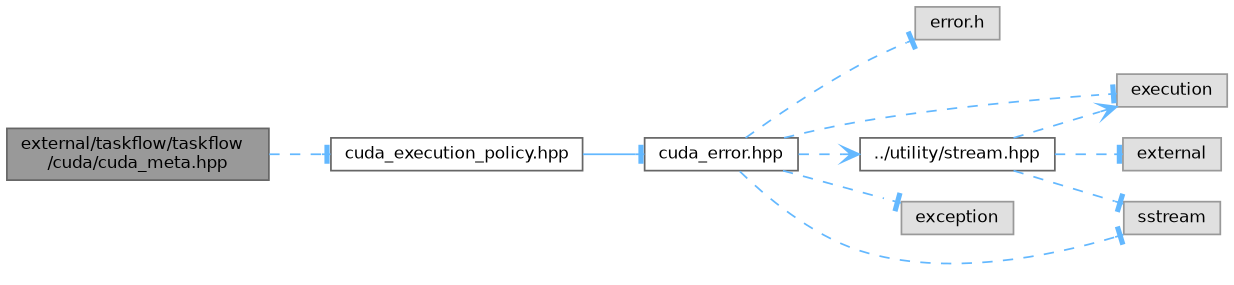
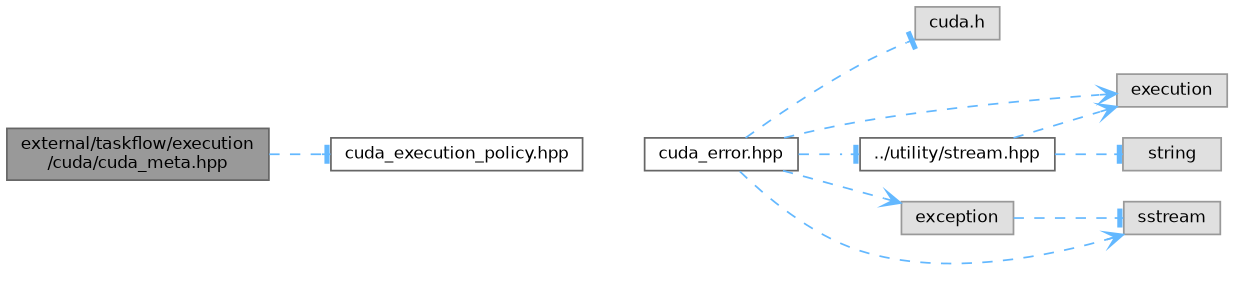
node "error.h": label "error.h" -> "cuda.h"
edge "cuda_error.hpp" -> "execution": arrowhead tee -> vee
node "external/taskflow/taskflow /cuda/cuda_meta.hpp": label "external/taskflow/taskflow /cuda/cuda_meta.hpp" -> "external/taskflow/execution /cuda/cuda_meta.hpp"
edge "cuda_execution_policy.hpp" -> "cuda_error.hpp": removed
edge "cuda_error.hpp" -> "../utility/stream.hpp": arrowhead vee -> tee
node "external": label "external" -> "string"
edge "cuda_error.hpp" -> "exception": arrowhead tee -> vee
edge "../utility/stream.hpp" -> "sstream": now "exception" -> "sstream"
edge "cuda_error.hpp" -> "sstream": arrowhead tee -> vee
